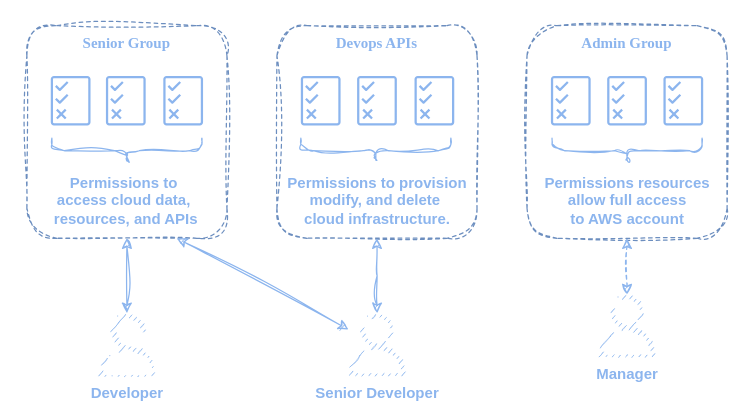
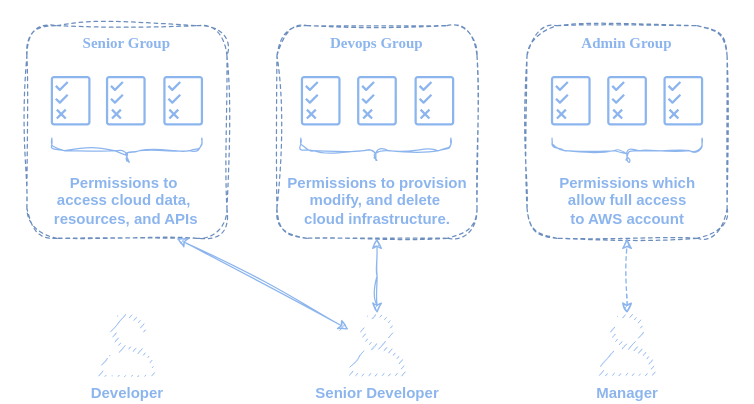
node "Devops APIs": label "Devops APIs" -> "Devops Group"
node "Permissions resources allow full access to AWS account": label "Permissions resources allow full access to AWS account" -> "Permissions which allow full access to AWS account"
edge "Senior Group" -- "Developer": removed
node "Manager": moved (627, 326) -> (627, 344)
